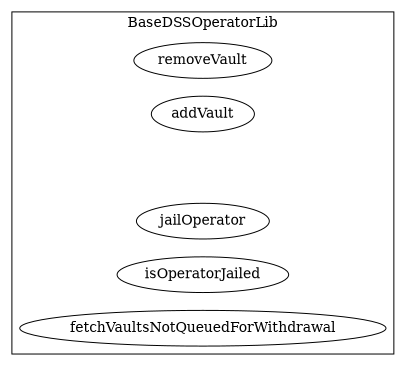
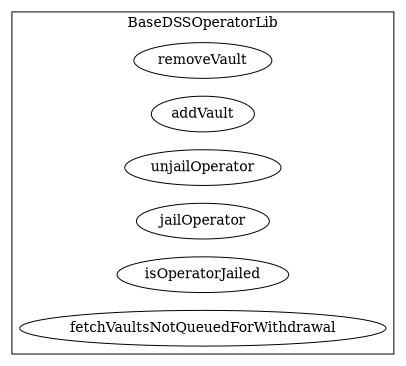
node "unjailOperator": added
